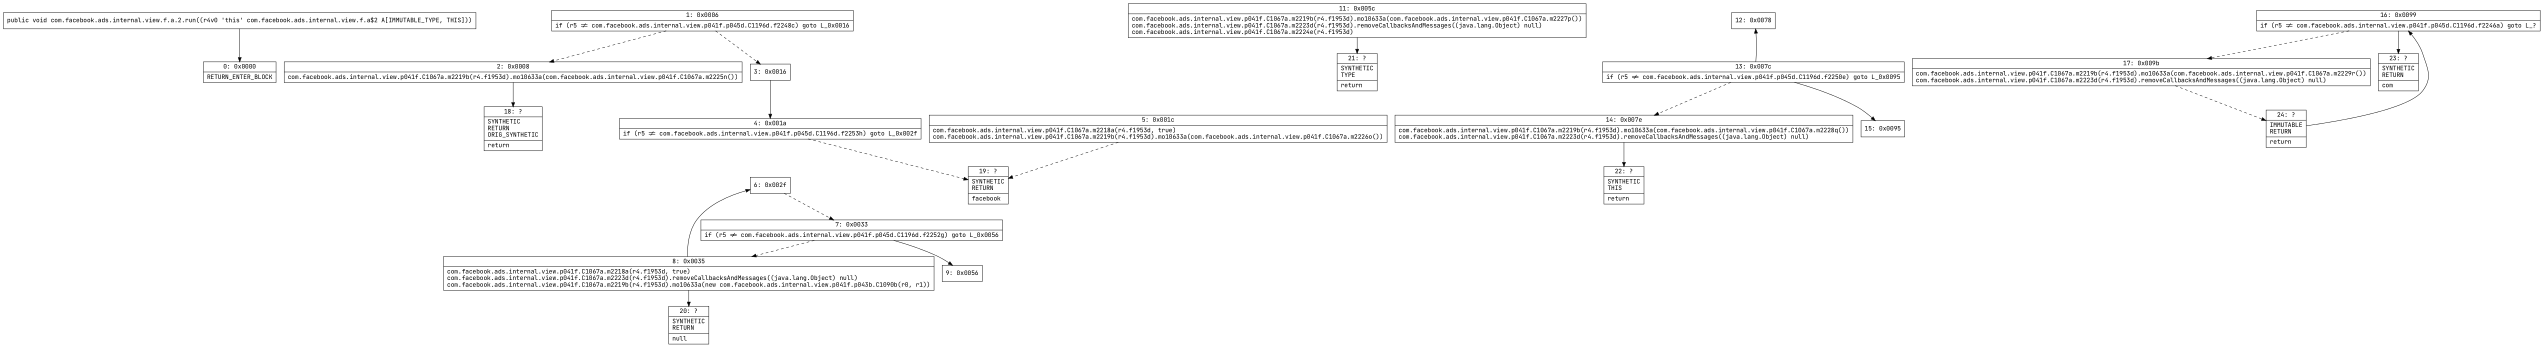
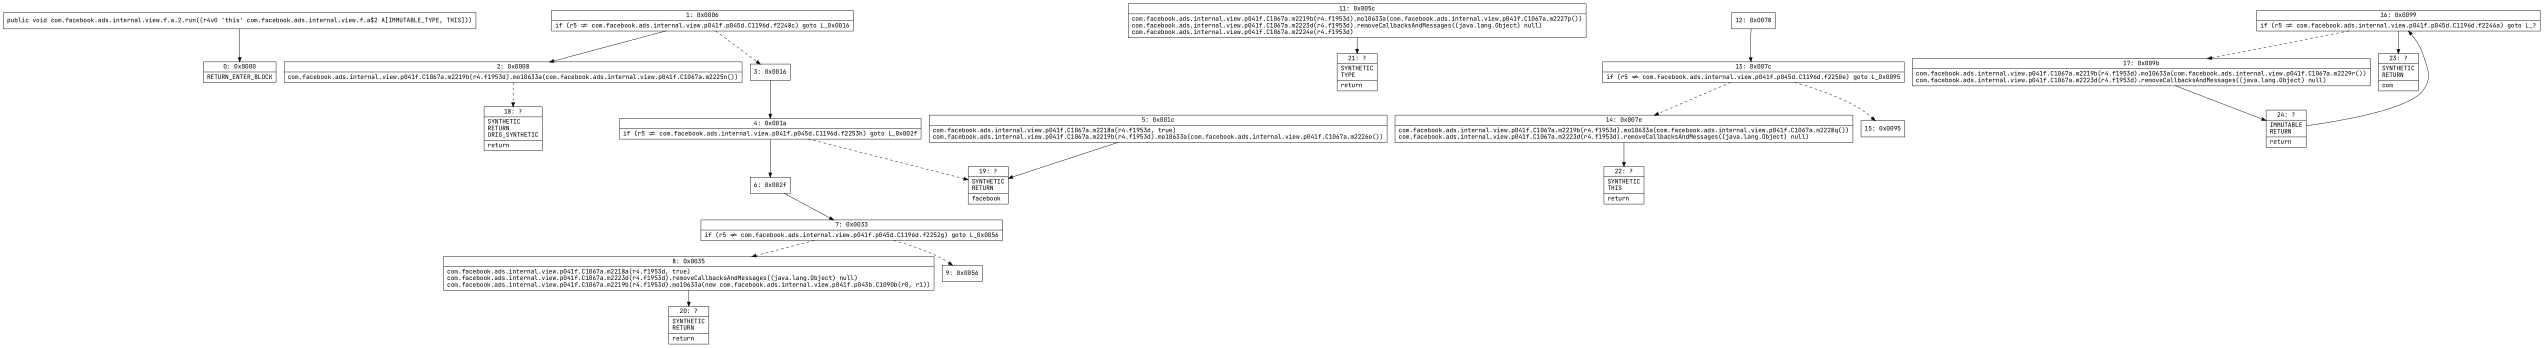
edge "1: 0x0006" -> "2: 0x0008": style dashed -> solid
edge "13: 0x007c" -> "12: 0x0078": reversed
edge "2: 0x0008" -> "18: ?": style solid -> dashed
edge "13: 0x007c" -> "15: 0x0095": style solid -> dashed
edge "17: 0x009b" -> "24: ?": style dashed -> solid
edge "5: 0x001c" -> "19: ?": style dashed -> solid
edge "6: 0x002f" -> "7: 0x0033": style dashed -> solid
edge "8: 0x0035" -> "6: 0x002f": now "4: 0x001a" -> "6: 0x002f"
edge "7: 0x0033" -> "9: 0x0056": style solid -> dashed
node "20: ?": text "null" -> "return"
